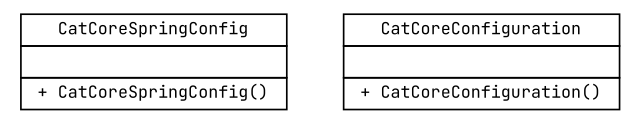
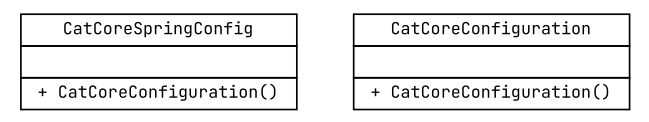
node "CatCoreSpringConfig": text "+ CatCoreSpringConfig()" -> "+ CatCoreConfiguration()"
